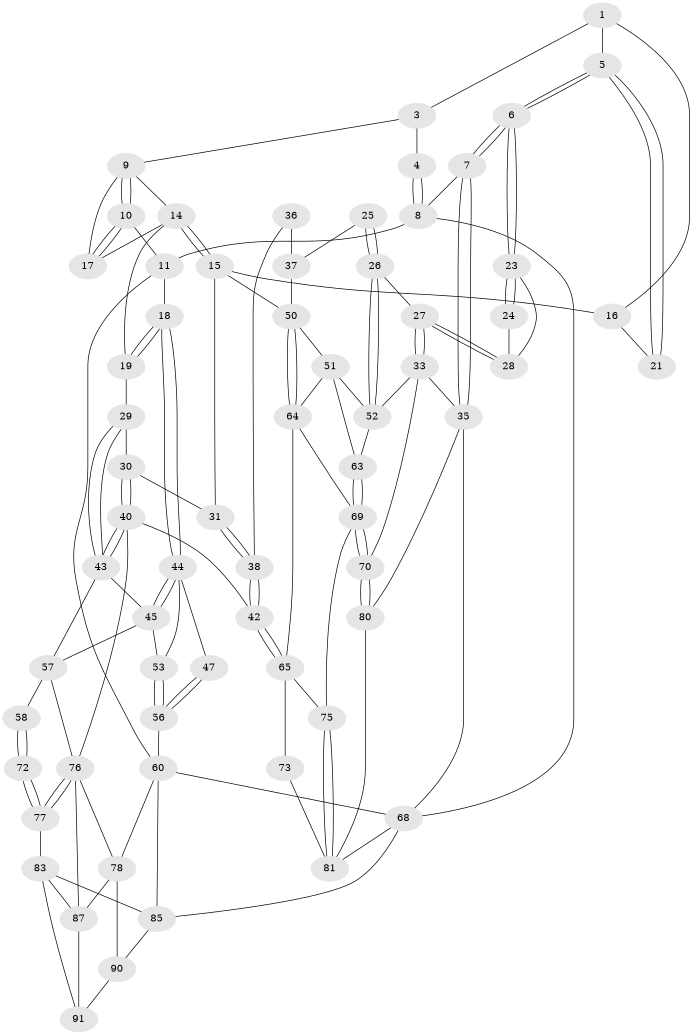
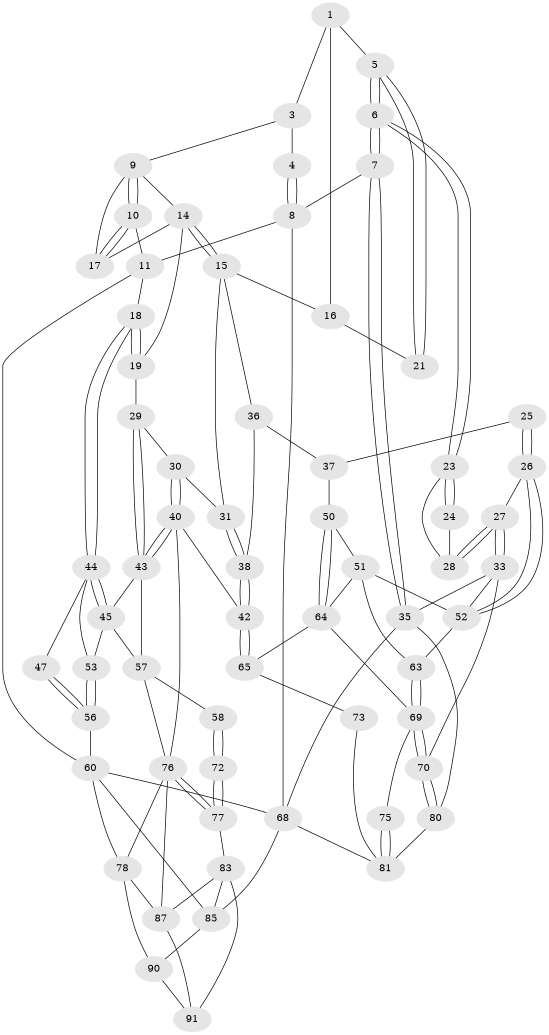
edge "15" -- "50": now "15" -- "36"
edge "65" -- "75": removed
